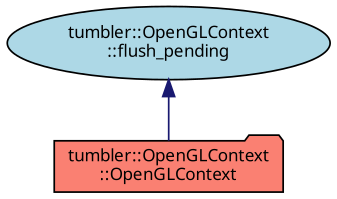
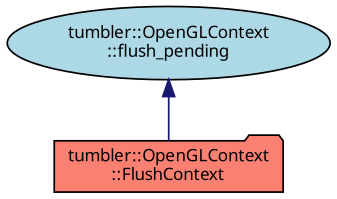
node "tumbler::OpenGLContext ::OpenGLContext": label "tumbler::OpenGLContext ::OpenGLContext" -> "tumbler::OpenGLContext ::FlushContext"
